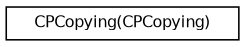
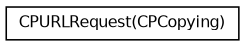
node "CPCopying(CPCopying)": label "CPCopying(CPCopying)" -> "CPURLRequest(CPCopying)"
